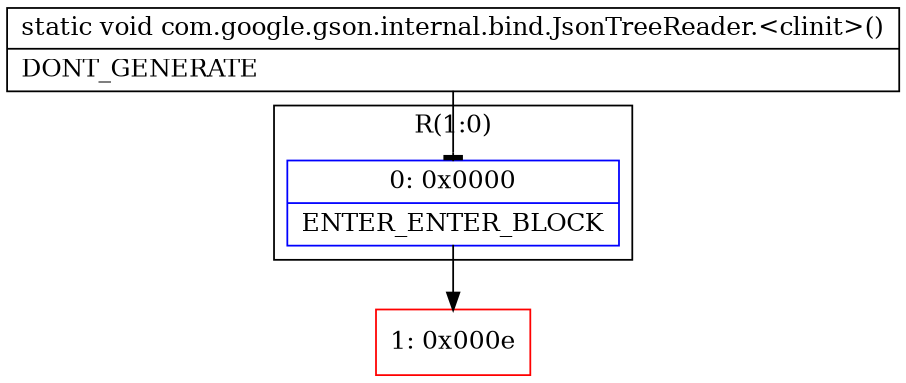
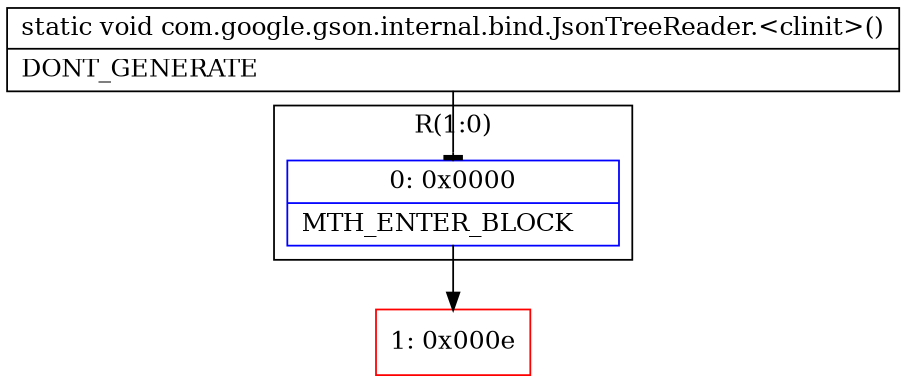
node "0: 0x0000": text "ENTER_ENTER_BLOCK" -> "MTH_ENTER_BLOCK"
